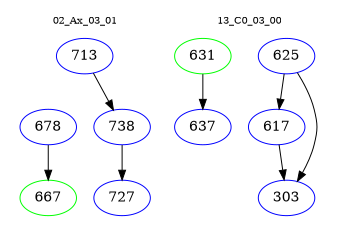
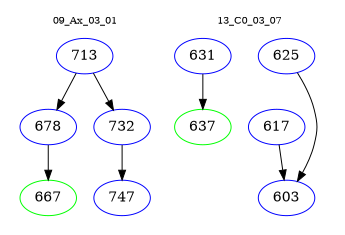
cluster "02_Ax_03_01": label "02_Ax_03_01" -> "09_Ax_03_01"
cluster "13_C0_03_00": label "13_C0_03_00" -> "13_C0_03_07"
node "631": color green -> blue
edge "625" -> "617": removed
edge "713" -> "678": added
node "738": label "738" -> "732"
node "637": color blue -> green
node "727": label "727" -> "747"
node "303": label "303" -> "603"
